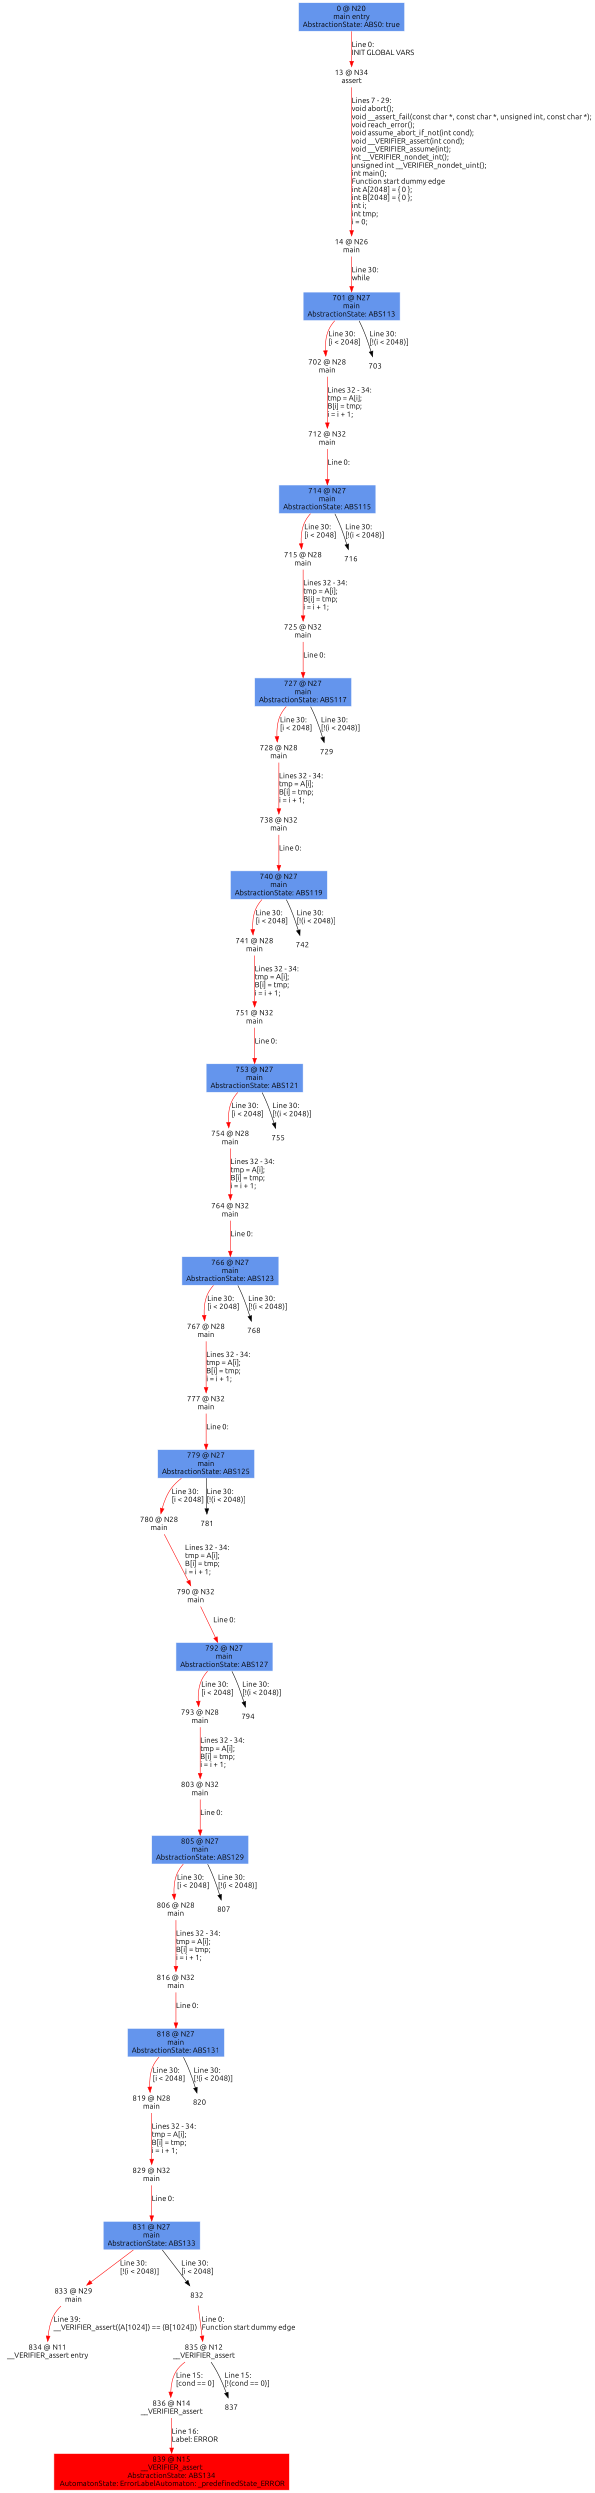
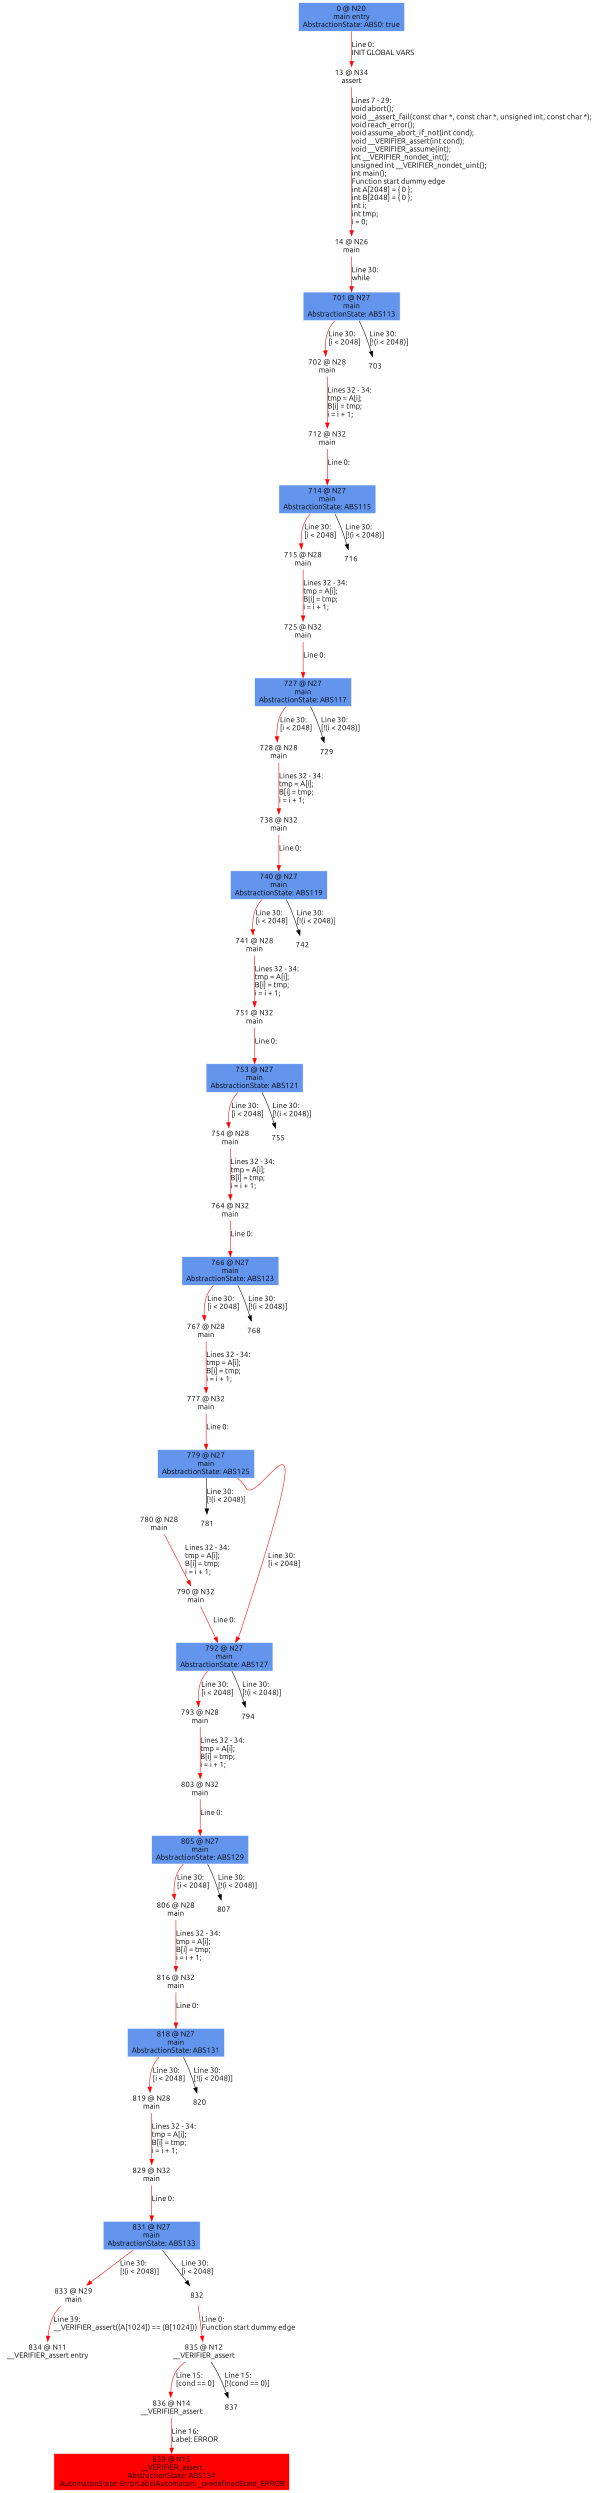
edge "779 @ N27 main AbstractionState: ABS125" -> "780 @ N28 main": now "779 @ N27 main AbstractionState: ABS125" -> "792 @ N27 main AbstractionState: ABS127"
